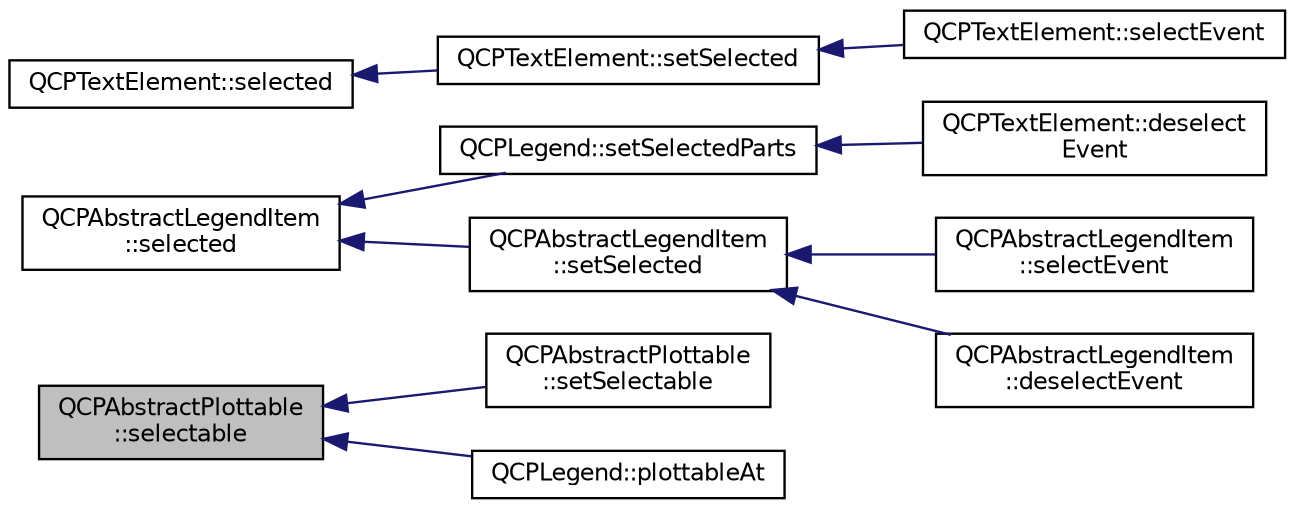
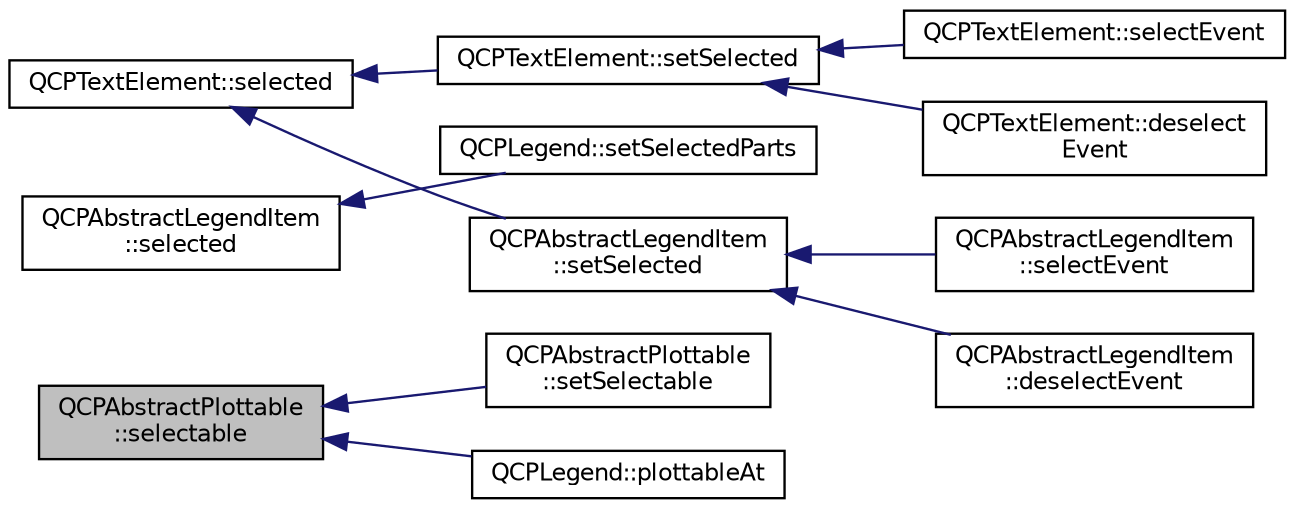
edge "QCPTextElement::deselect Event" -> "QCPLegend::setSelectedParts": now "QCPTextElement::deselect Event" -> "QCPTextElement::setSelected"
edge "QCPAbstractLegendItem ::setSelected" -> "QCPAbstractLegendItem ::selected": now "QCPAbstractLegendItem ::setSelected" -> "QCPTextElement::selected"
